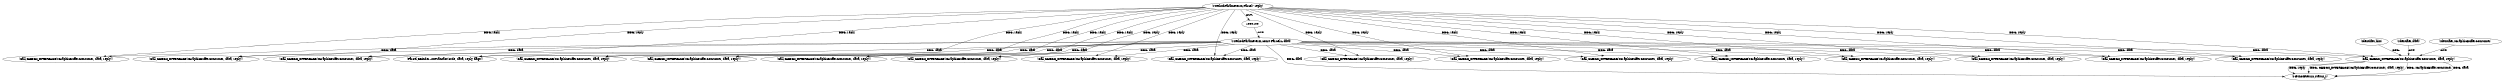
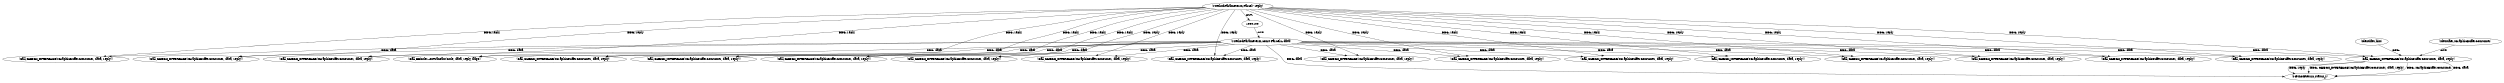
node "(Identifier,data)": removed
node "(Parcel,BBinder::onTransact(code, data, reply, flags))": label "(Parcel,BBinder::onTransact(code, data, reply, flags))" -> "(Call,BBinder::onTransact(code, data, reply, flags))"
